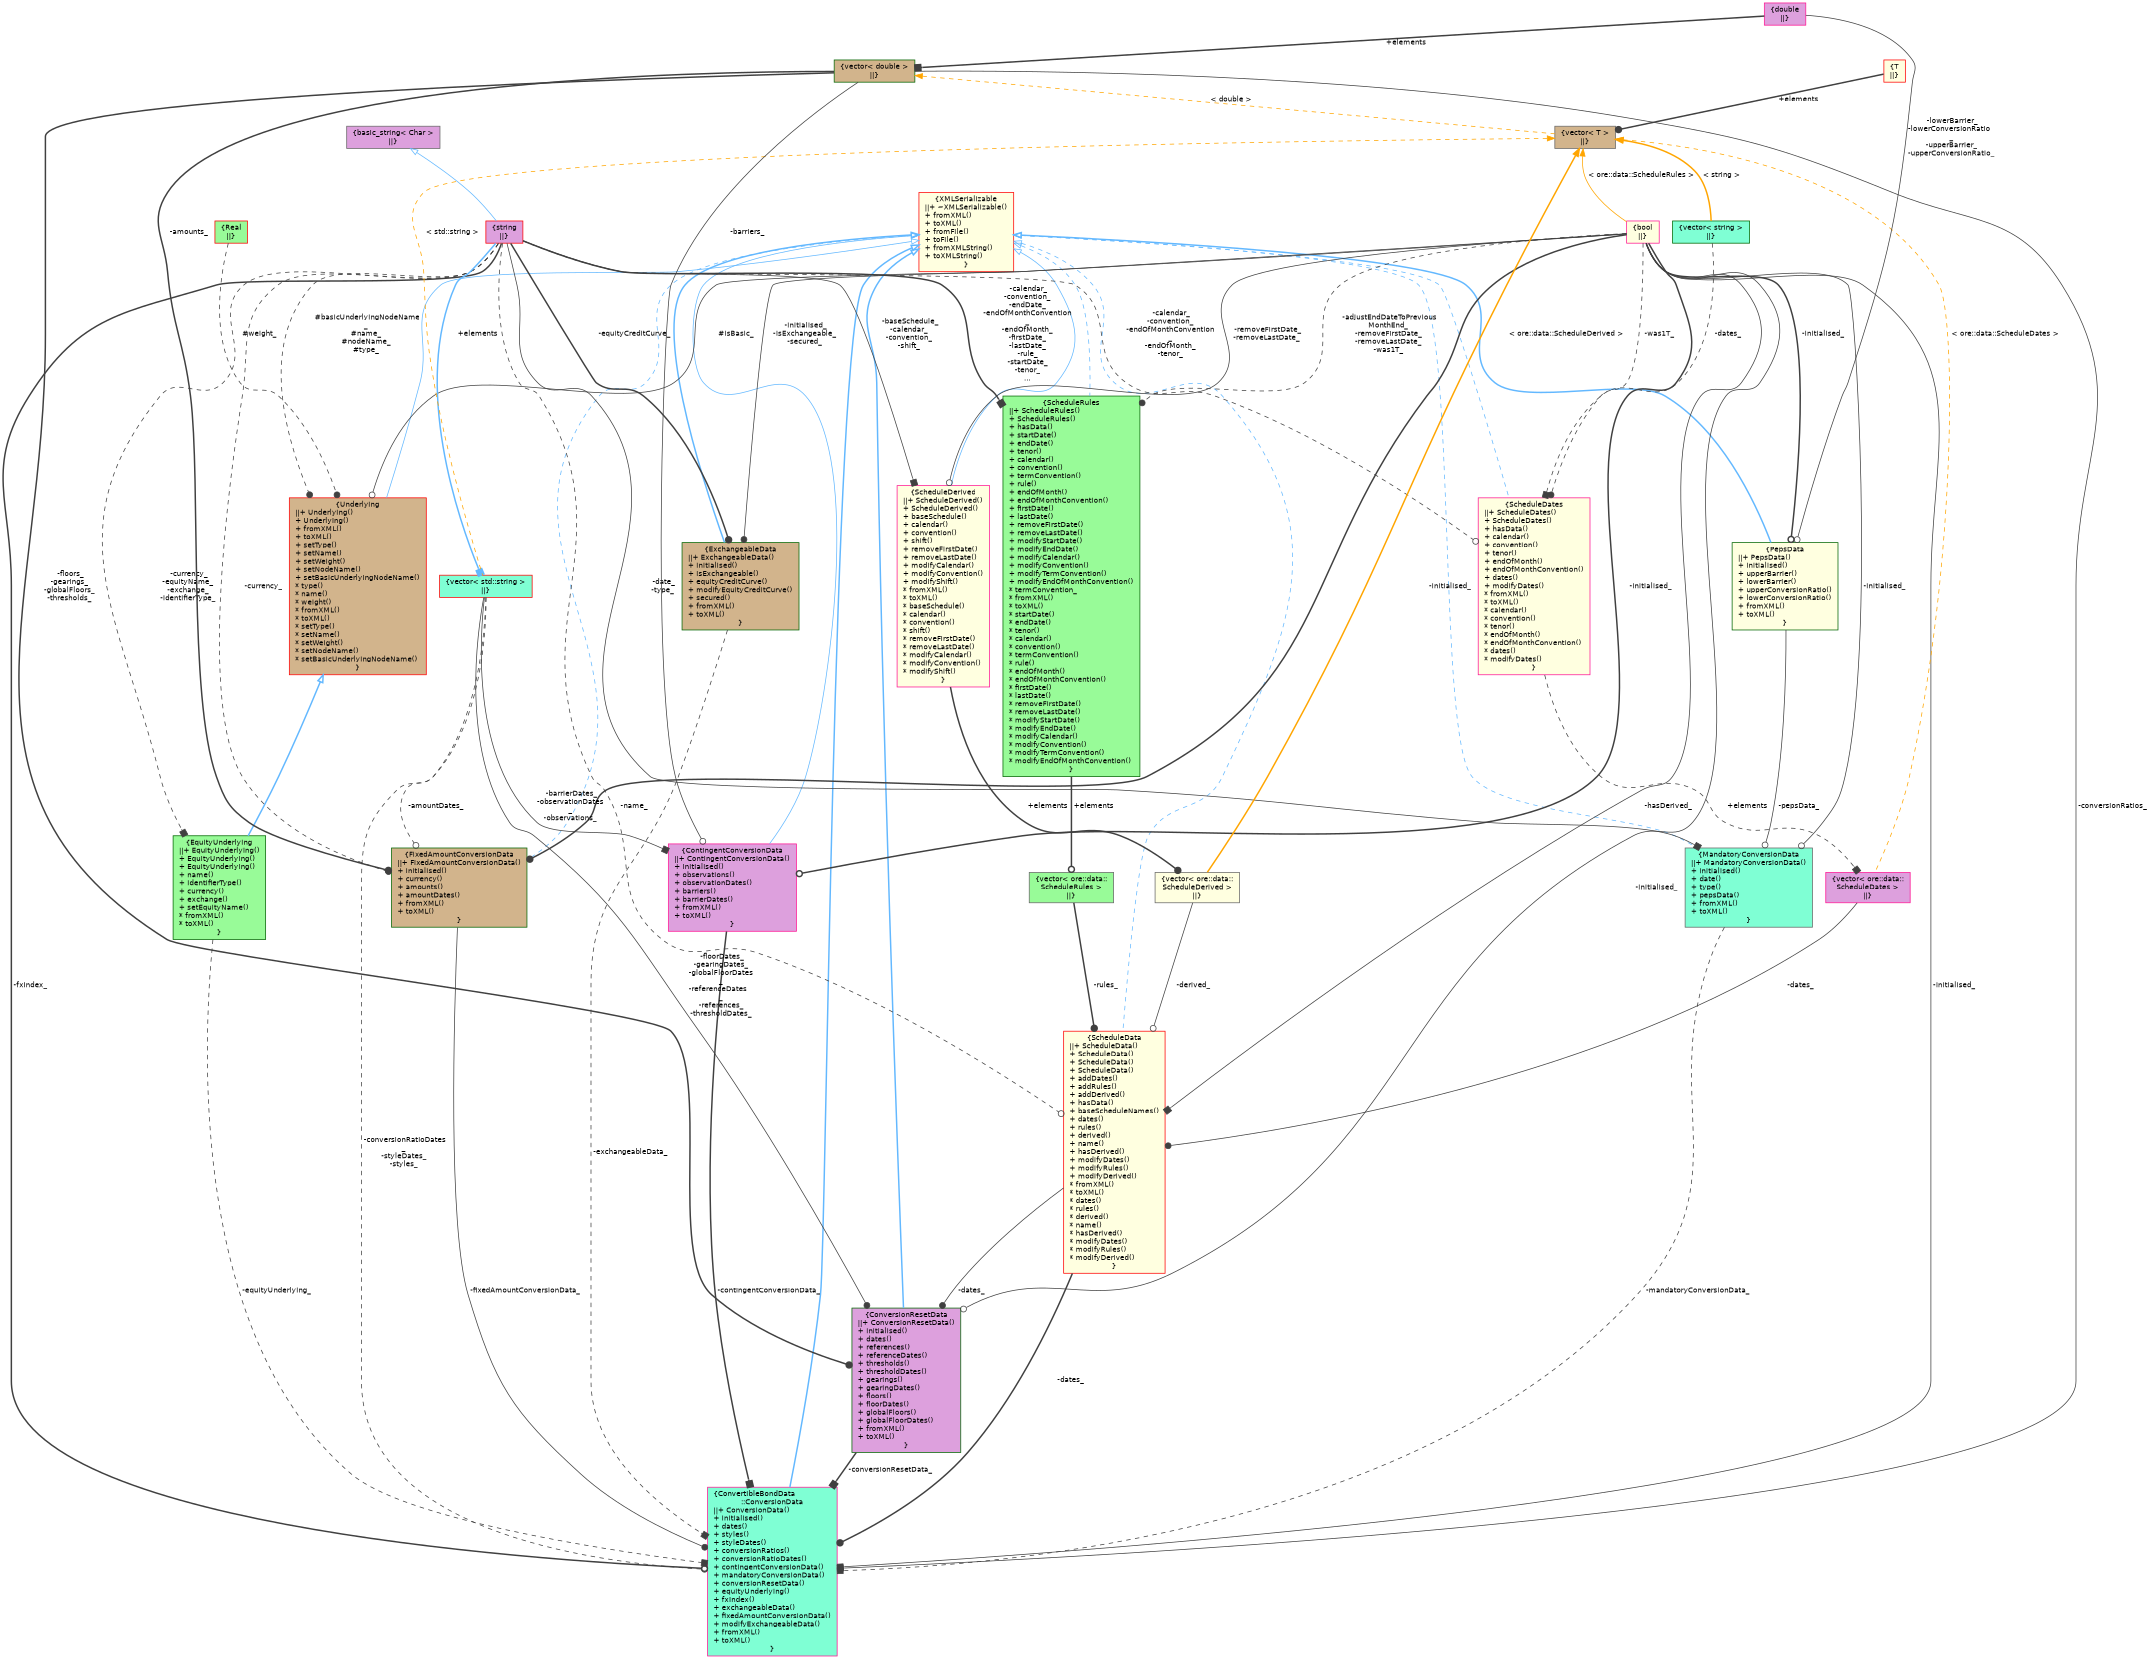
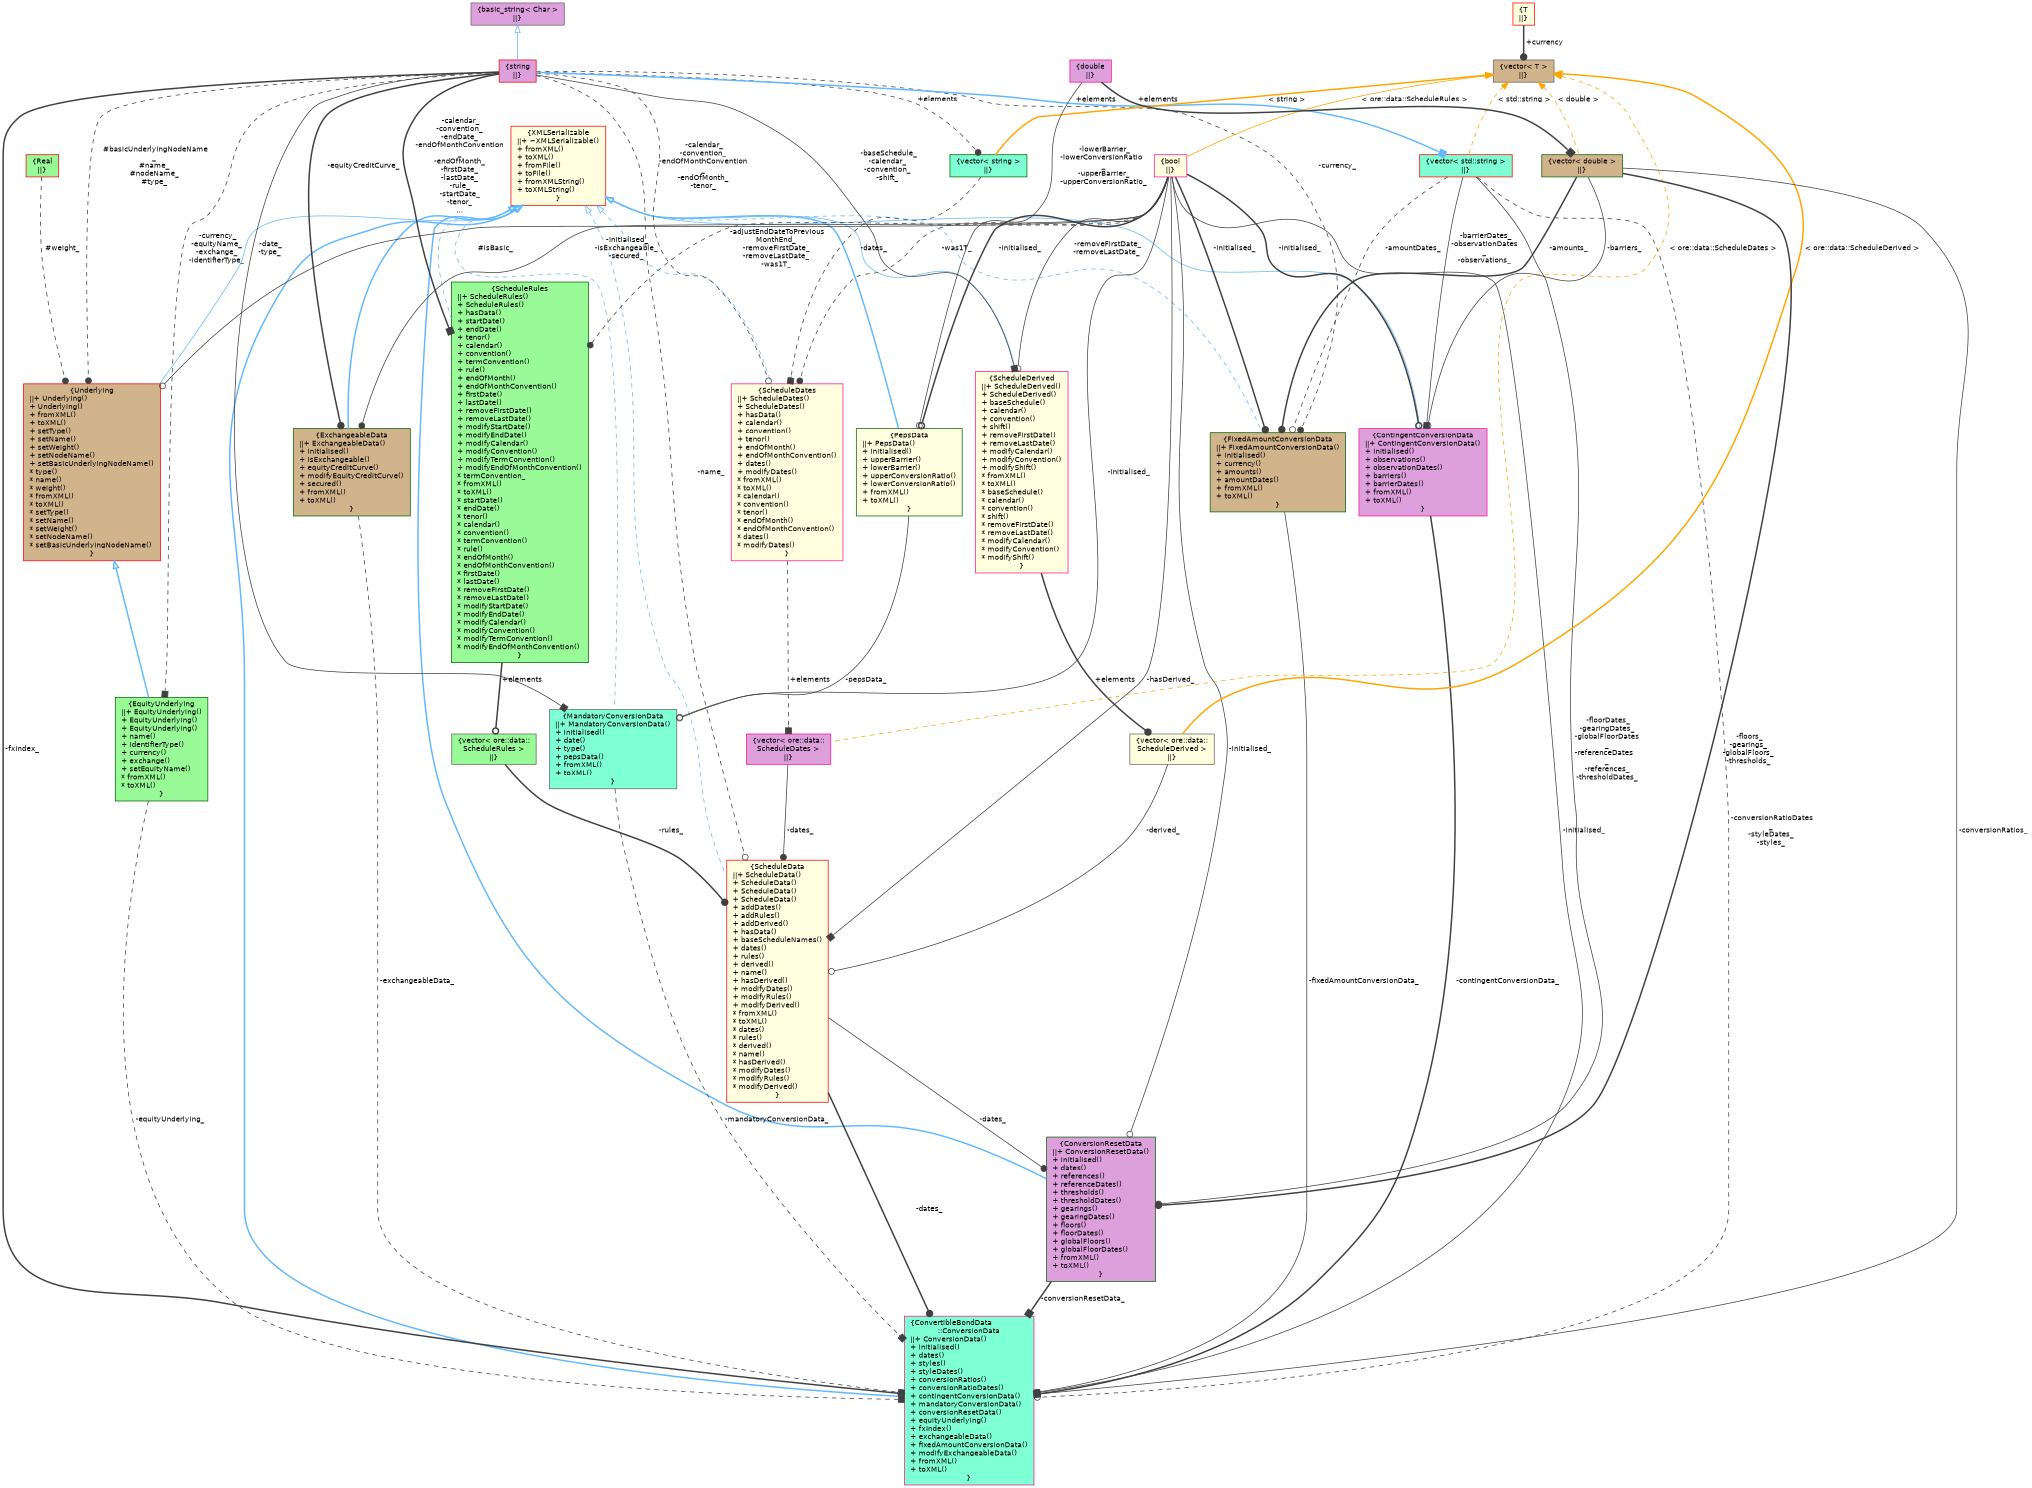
edge "{string ||}" -> "{vector< string > ||}": added, label "+elements"
edge "{T ||}" -> "{vector< T > ||}": label " +elements" -> " +currency"
edge "{vector< T > ||}" -> "{vector< double > ||}": reversed
